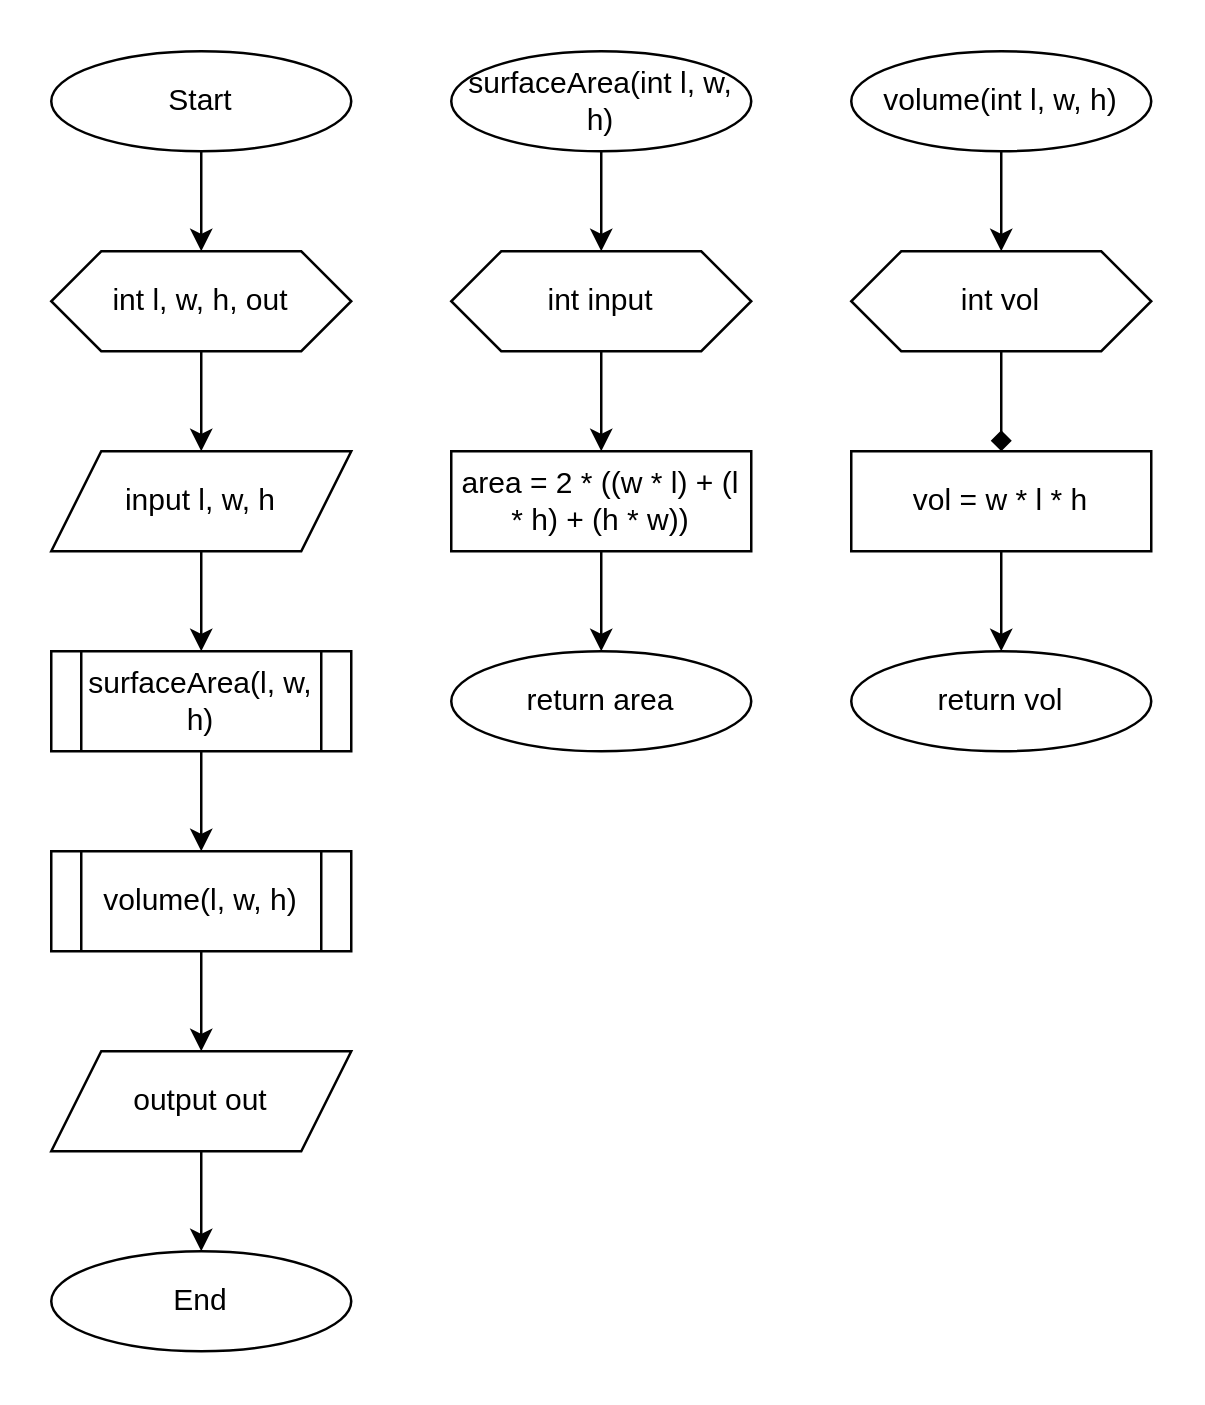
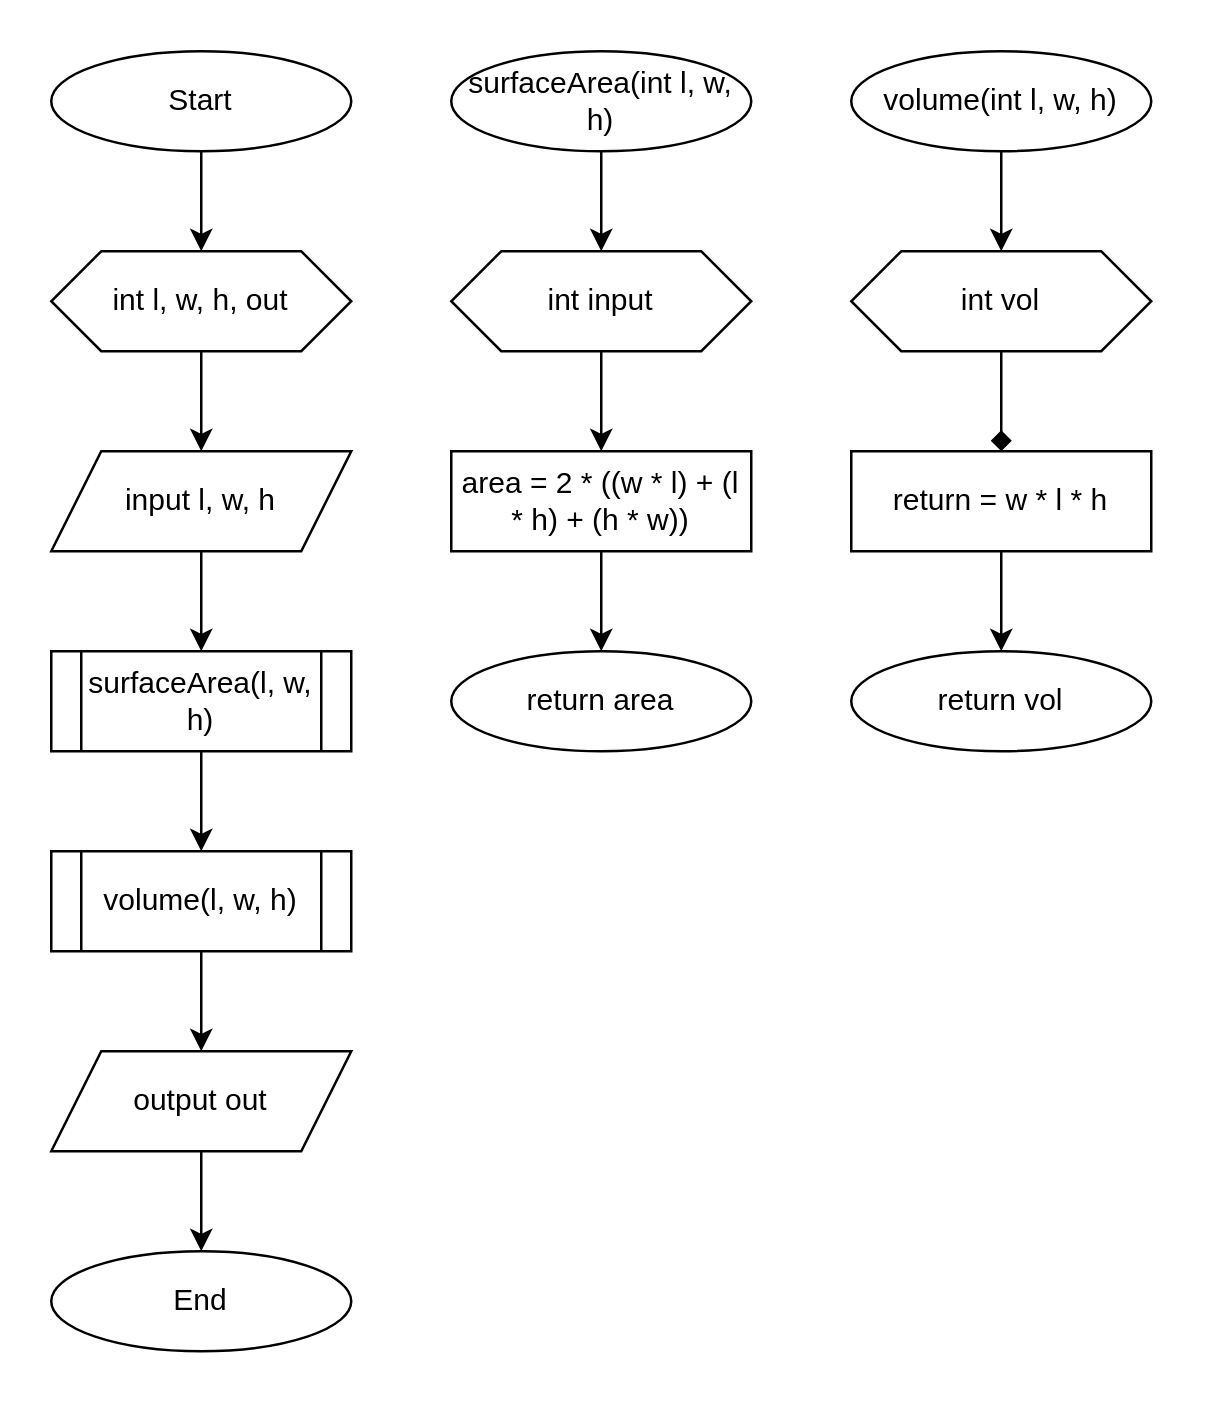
node "vol = w * l * h": label "vol = w * l * h" -> "return = w * l * h"
